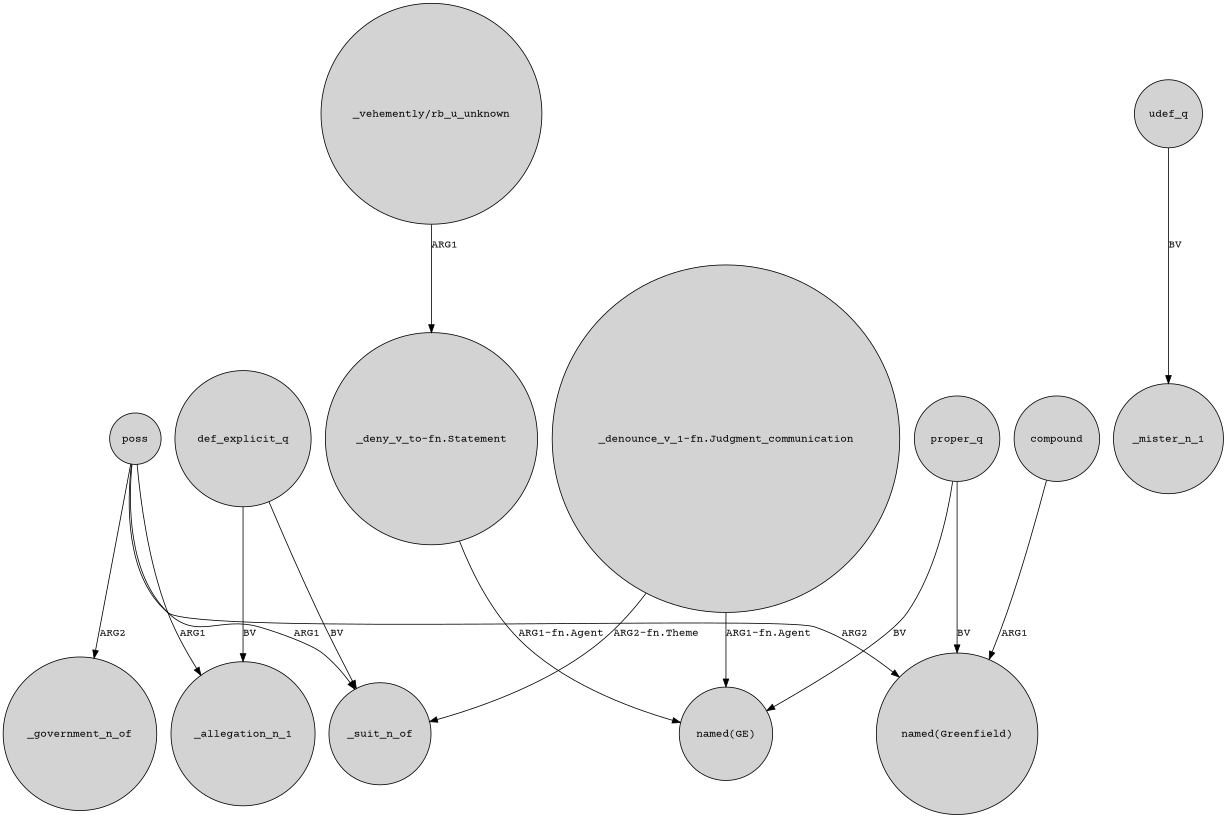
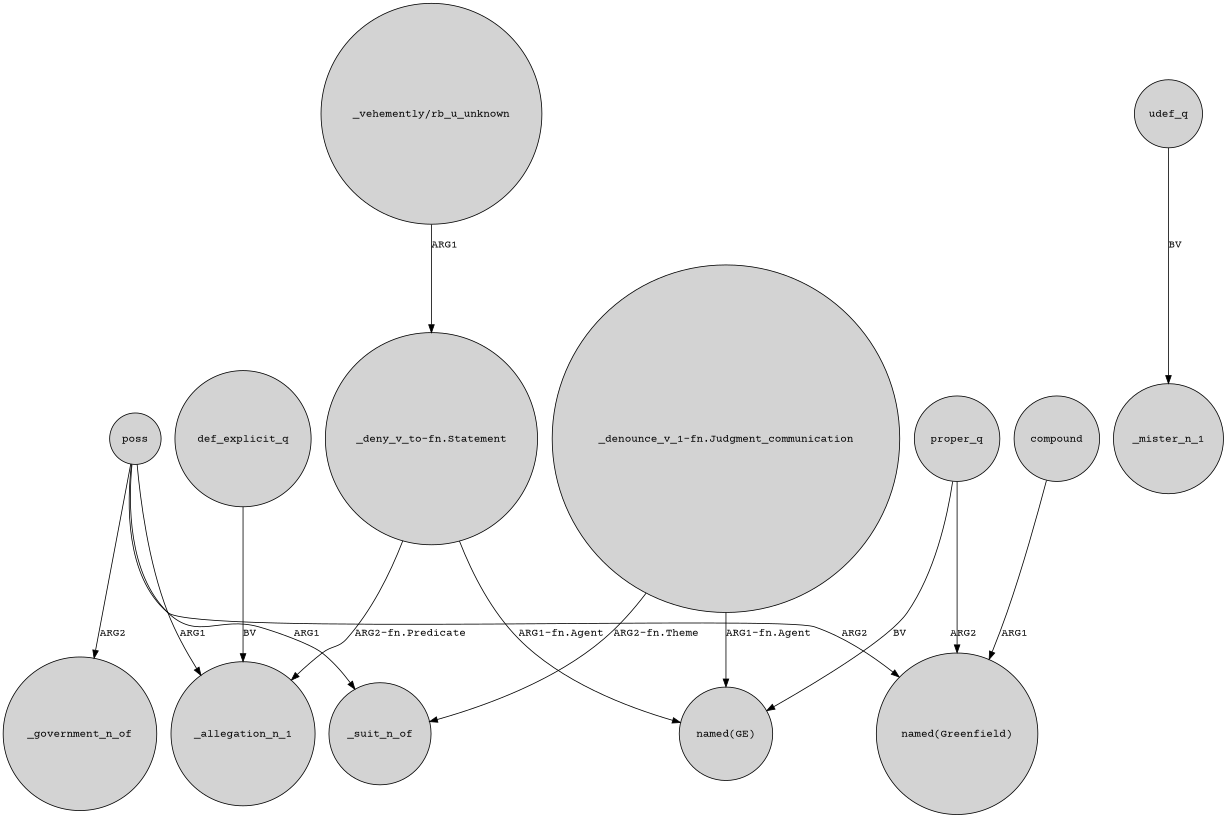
edge "def_explicit_q" -> "_suit_n_of": removed, label "BV"
edge "_deny_v_to-fn.Statement" -> "_allegation_n_1": added, label "ARG2-fn.Predicate"
edge "proper_q" -> "named(Greenfield)": label "BV" -> "ARG2"
